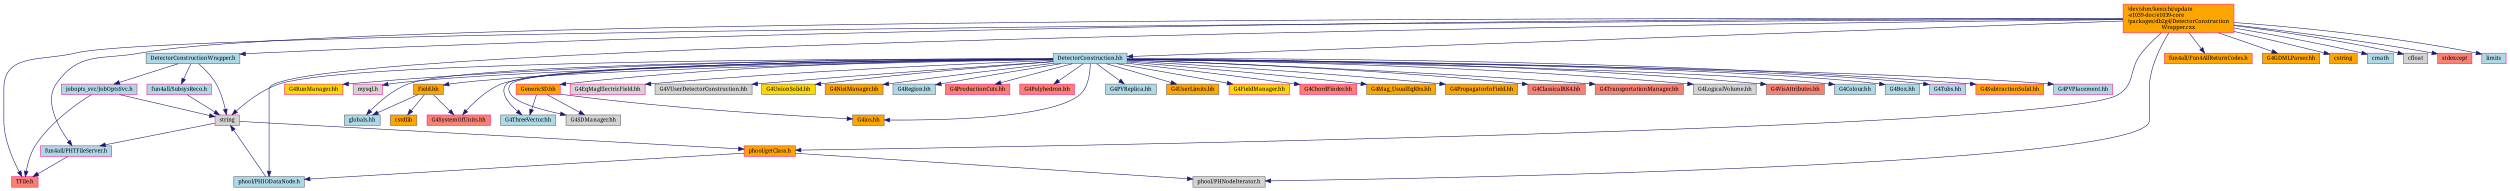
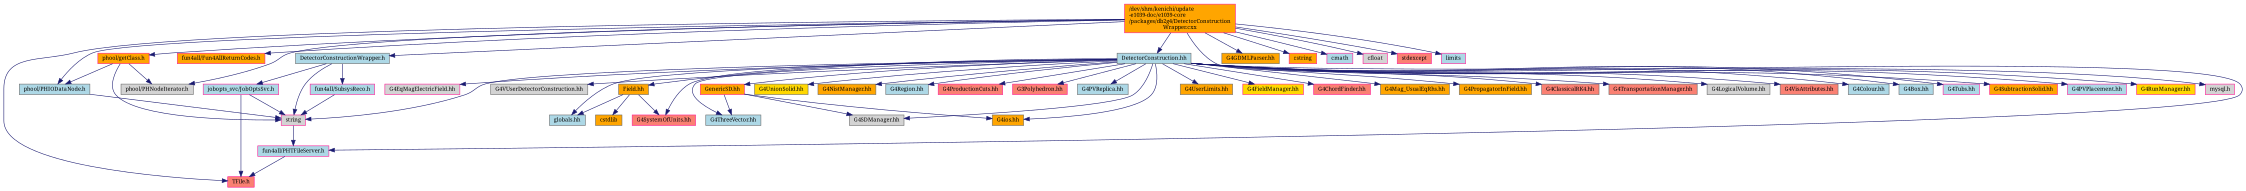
node "G4Polyhedron.hh": label "G4Polyhedron.hh" -> "G3Polyhedron.hh"
edge "string" -> "phool/getClass.h": reversed
